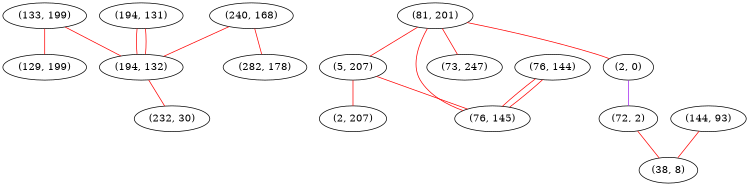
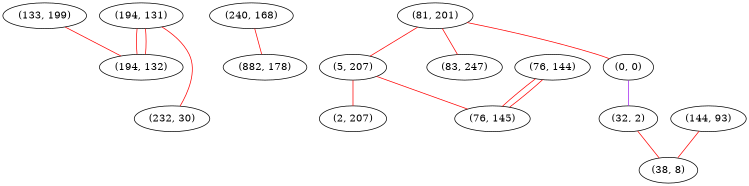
edge "(240, 168)" -- "(194, 132)": removed
node "(129, 199)": removed
node "(282, 178)": label "(282, 178)" -> "(882, 178)"
node "(73, 247)": label "(73, 247)" -> "(83, 247)"
node "(2, 0)": label "(2, 0)" -> "(0, 0)"
edge "(81, 201)" -- "(76, 145)": removed
edge "(194, 132)" -- "(232, 30)": now "(194, 131)" -- "(232, 30)"
node "(72, 2)": label "(72, 2)" -> "(32, 2)"
